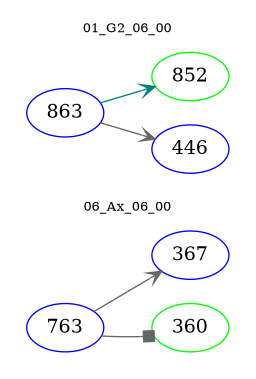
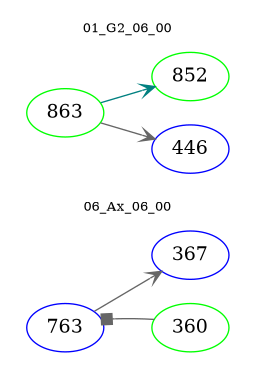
node "863": color blue -> green
edge "763" -> "360": reversed
